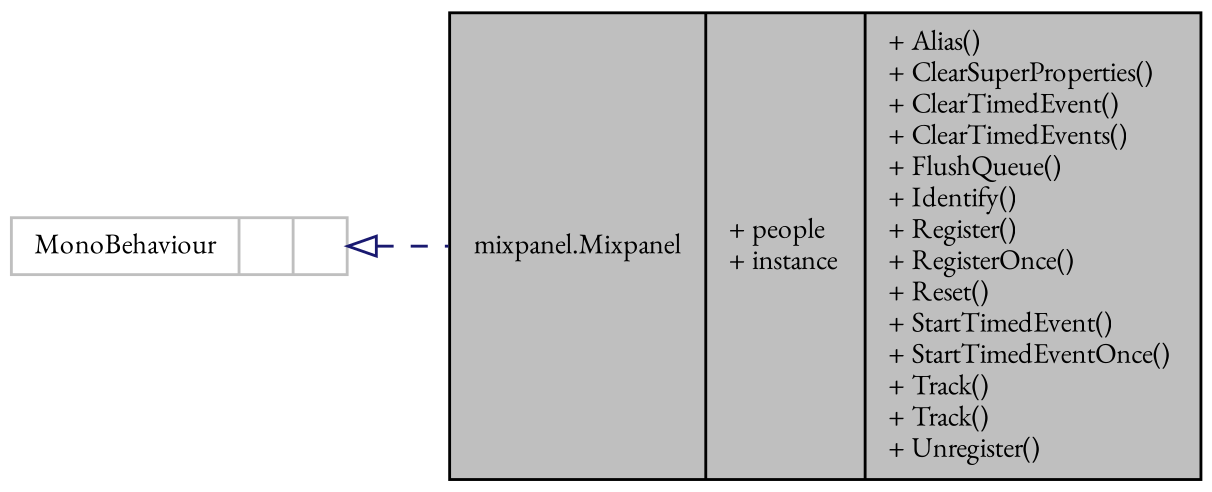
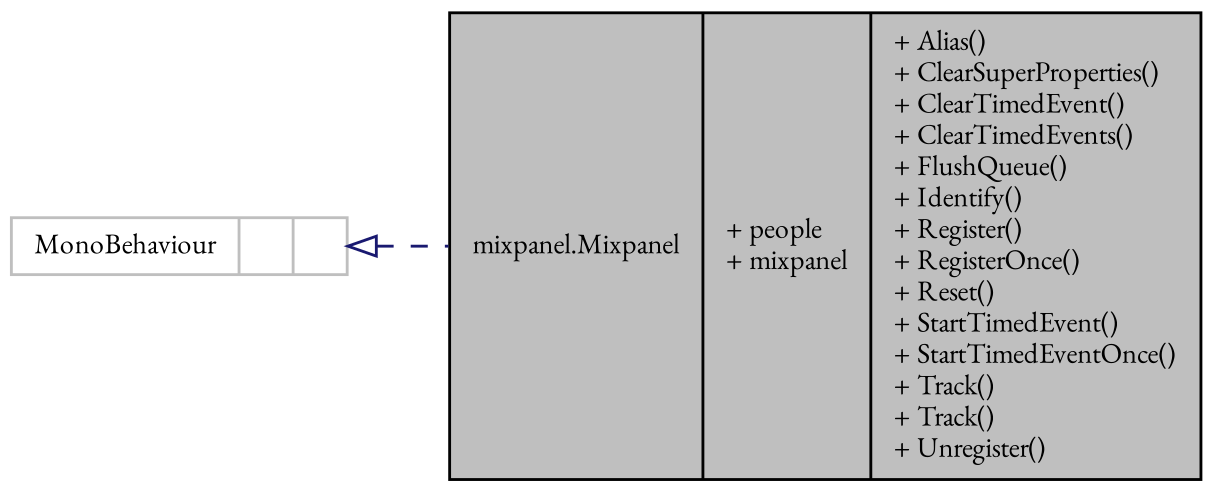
node "mixpanel.Mixpanel": text "+ instance" -> "+ mixpanel"
